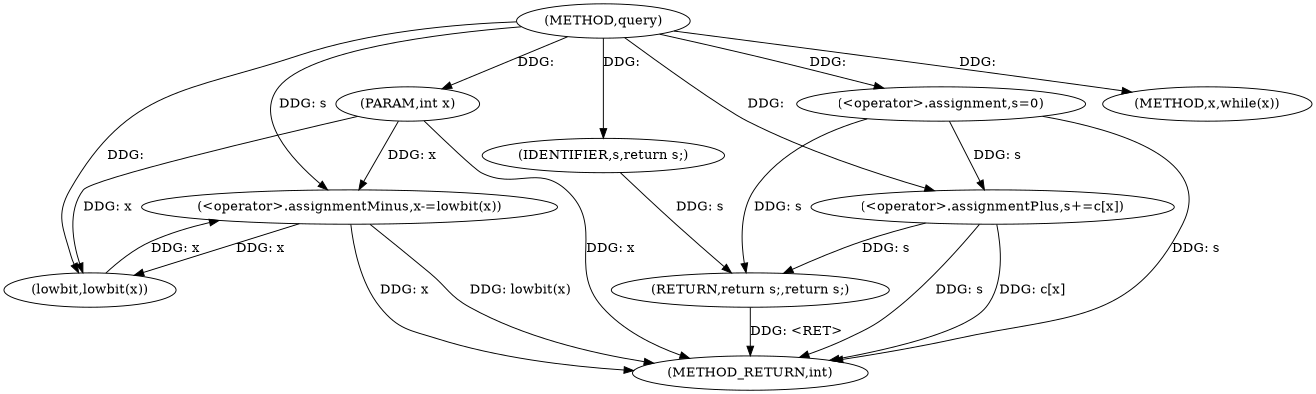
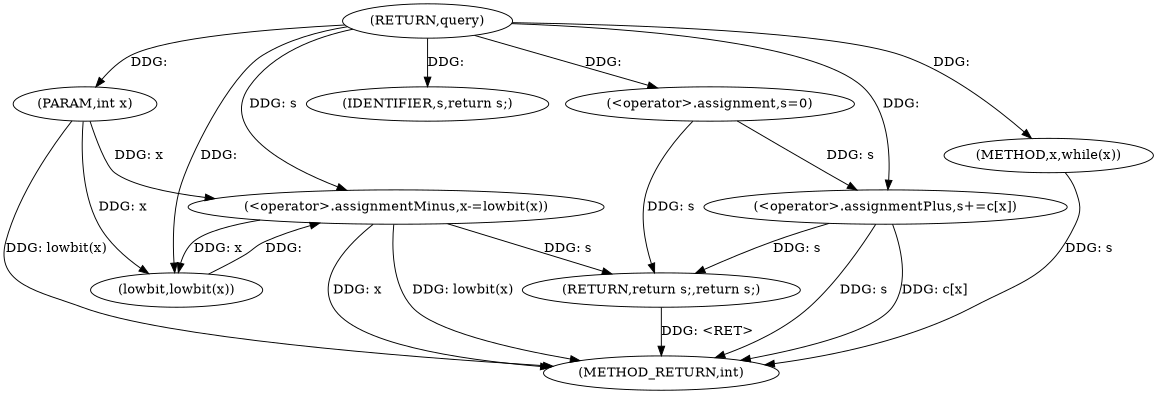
node "(METHOD,query)": label "(METHOD,query)" -> "(RETURN,query)"
edge "(IDENTIFIER,s,return s;)" -> "(RETURN,return s;,return s;)": now "(<operator>.assignmentMinus,x-=lowbit(x))" -> "(RETURN,return s;,return s;)"
edge "(lowbit,lowbit(x))" -> "(<operator>.assignmentMinus,x-=lowbit(x))": label "DDG: x" -> "DDG: "
edge "(PARAM,int x)" -> "(METHOD_RETURN,int)": label "DDG: x" -> "DDG: lowbit(x)"
edge "(<operator>.assignment,s=0)" -> "(METHOD_RETURN,int)": now "(METHOD,x,while(x))" -> "(METHOD_RETURN,int)"
